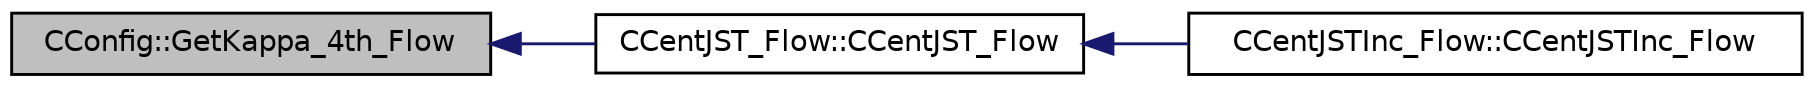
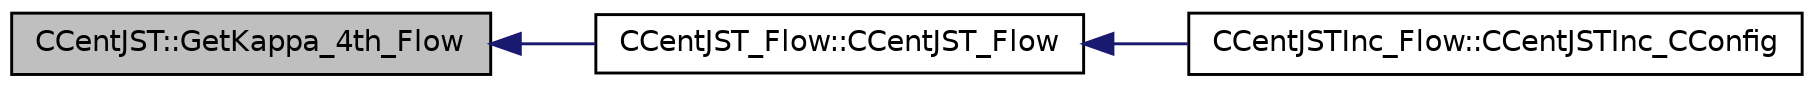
node "CConfig::GetKappa_4th_Flow": label "CConfig::GetKappa_4th_Flow" -> "CCentJST::GetKappa_4th_Flow"
node "CCentJSTInc_Flow::CCentJSTInc_Flow": label "CCentJSTInc_Flow::CCentJSTInc_Flow" -> "CCentJSTInc_Flow::CCentJSTInc_CConfig"
